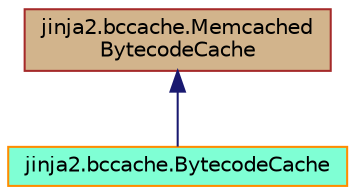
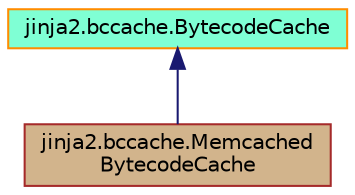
edge "jinja2.bccache.BytecodeCache" -> "jinja2.bccache.Memcached BytecodeCache": reversed
